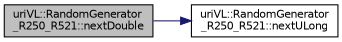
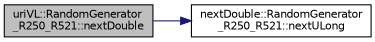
node "uriVL::RandomGenerator _R250_R521::nextULong": label "uriVL::RandomGenerator _R250_R521::nextULong" -> "nextDouble::RandomGenerator _R250_R521::nextULong"
